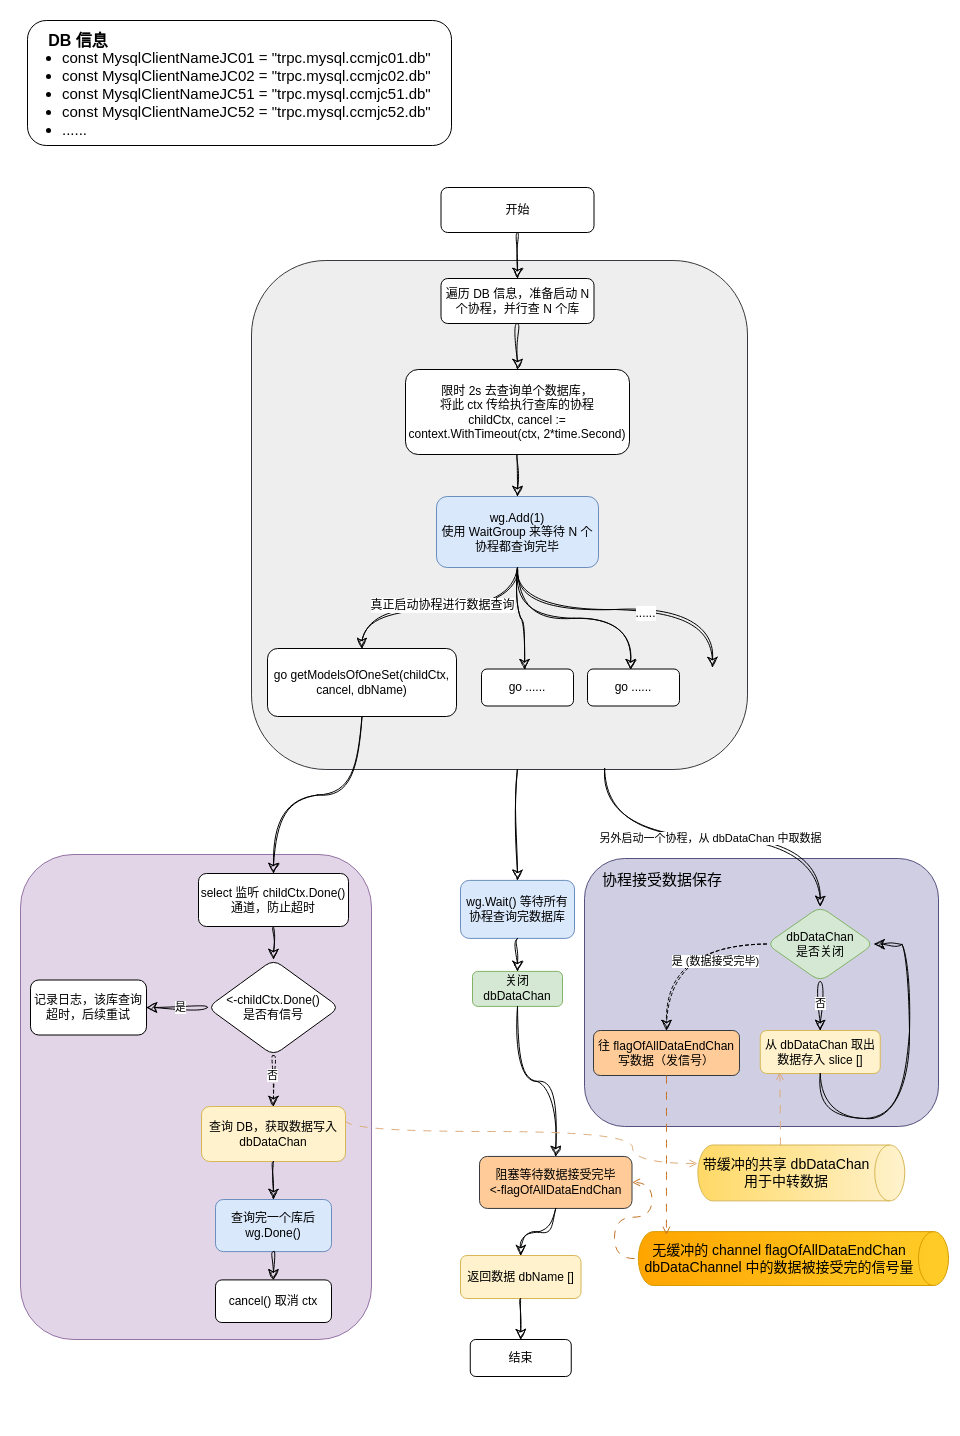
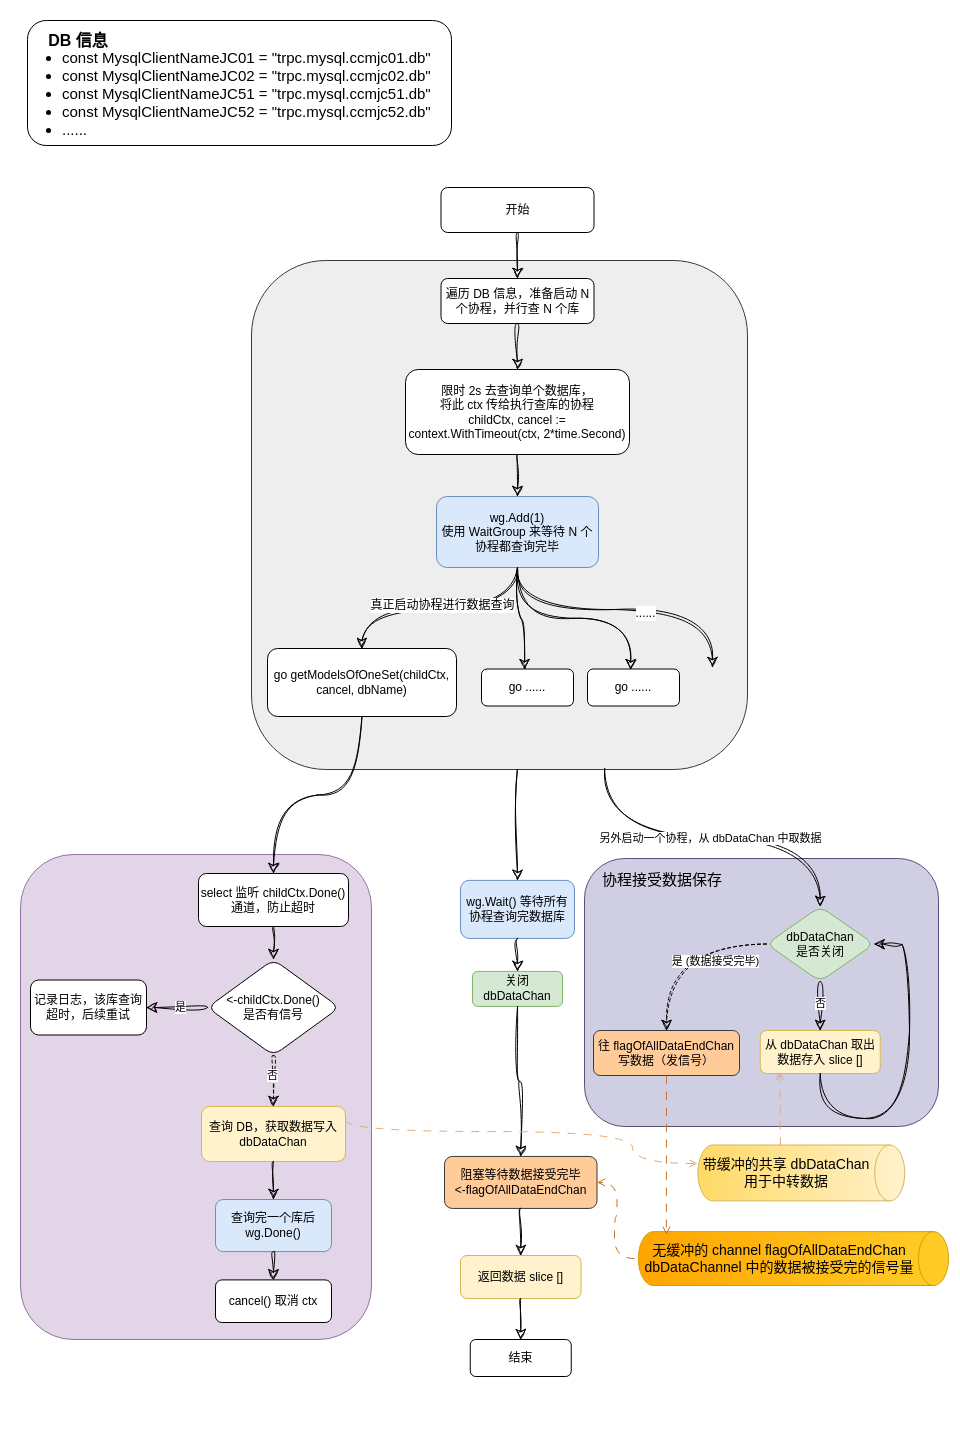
node "阻塞等待数据接受完毕 <-flagOfAllDataEndChan": moved (556, 1182) -> (521, 1182)
node "返回数据 dbName []": label "返回数据 dbName []" -> "返回数据 slice []"
